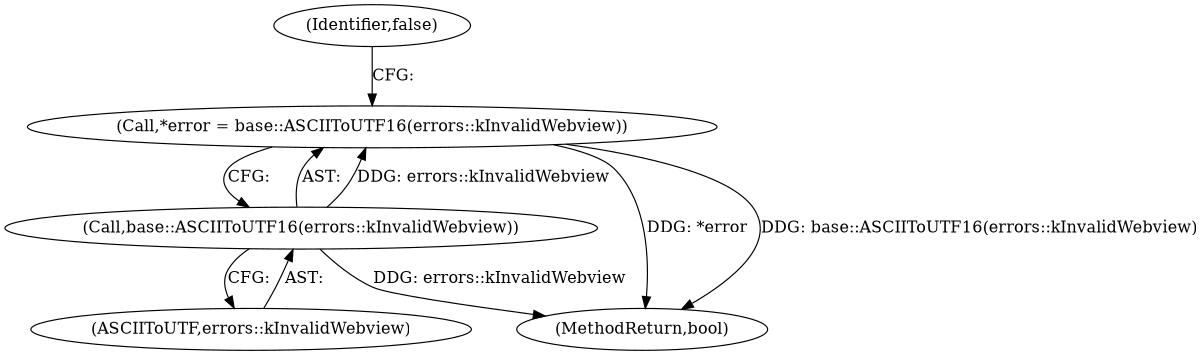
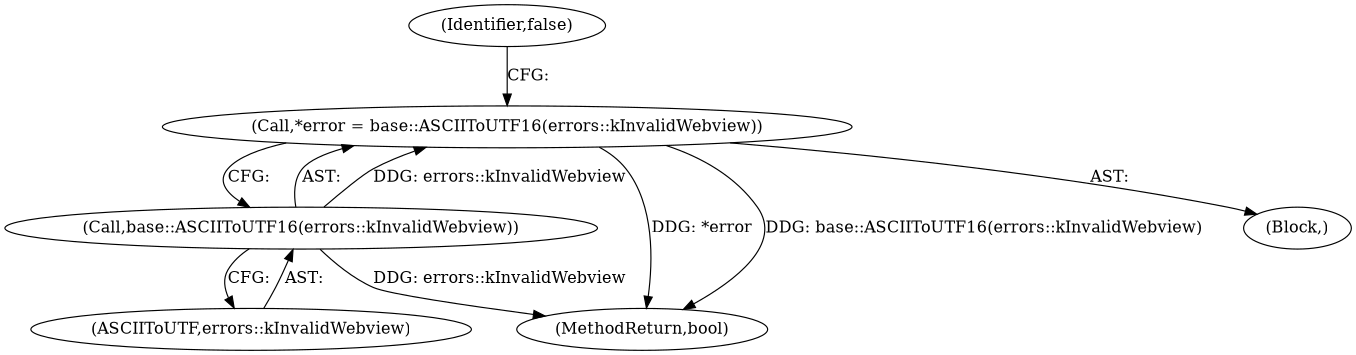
node "(Block,)": added
